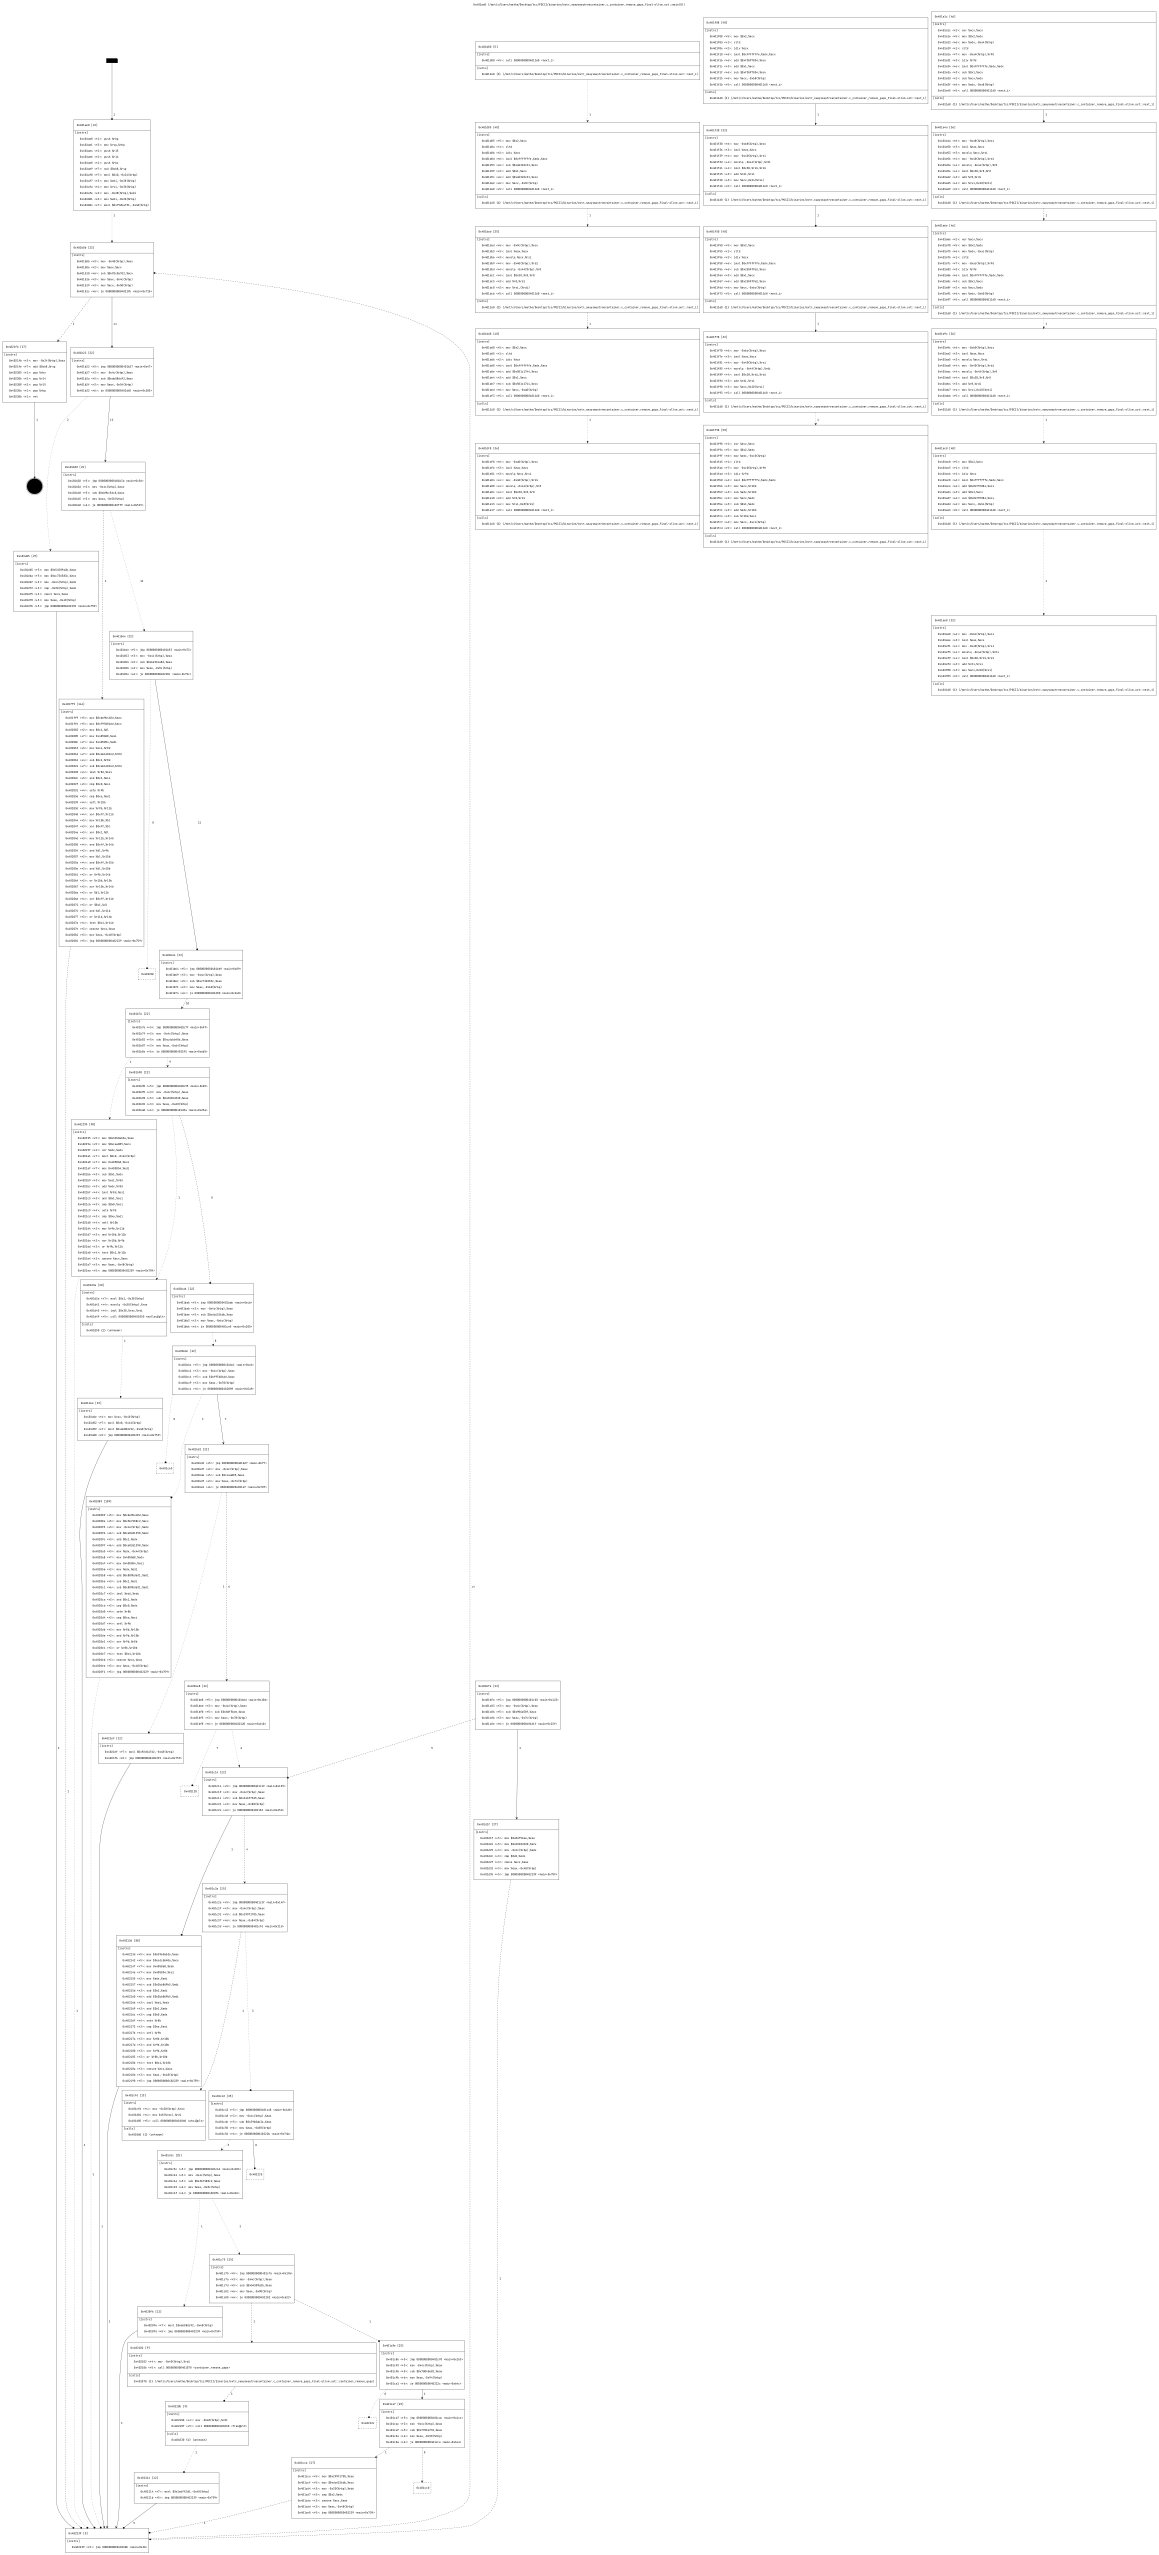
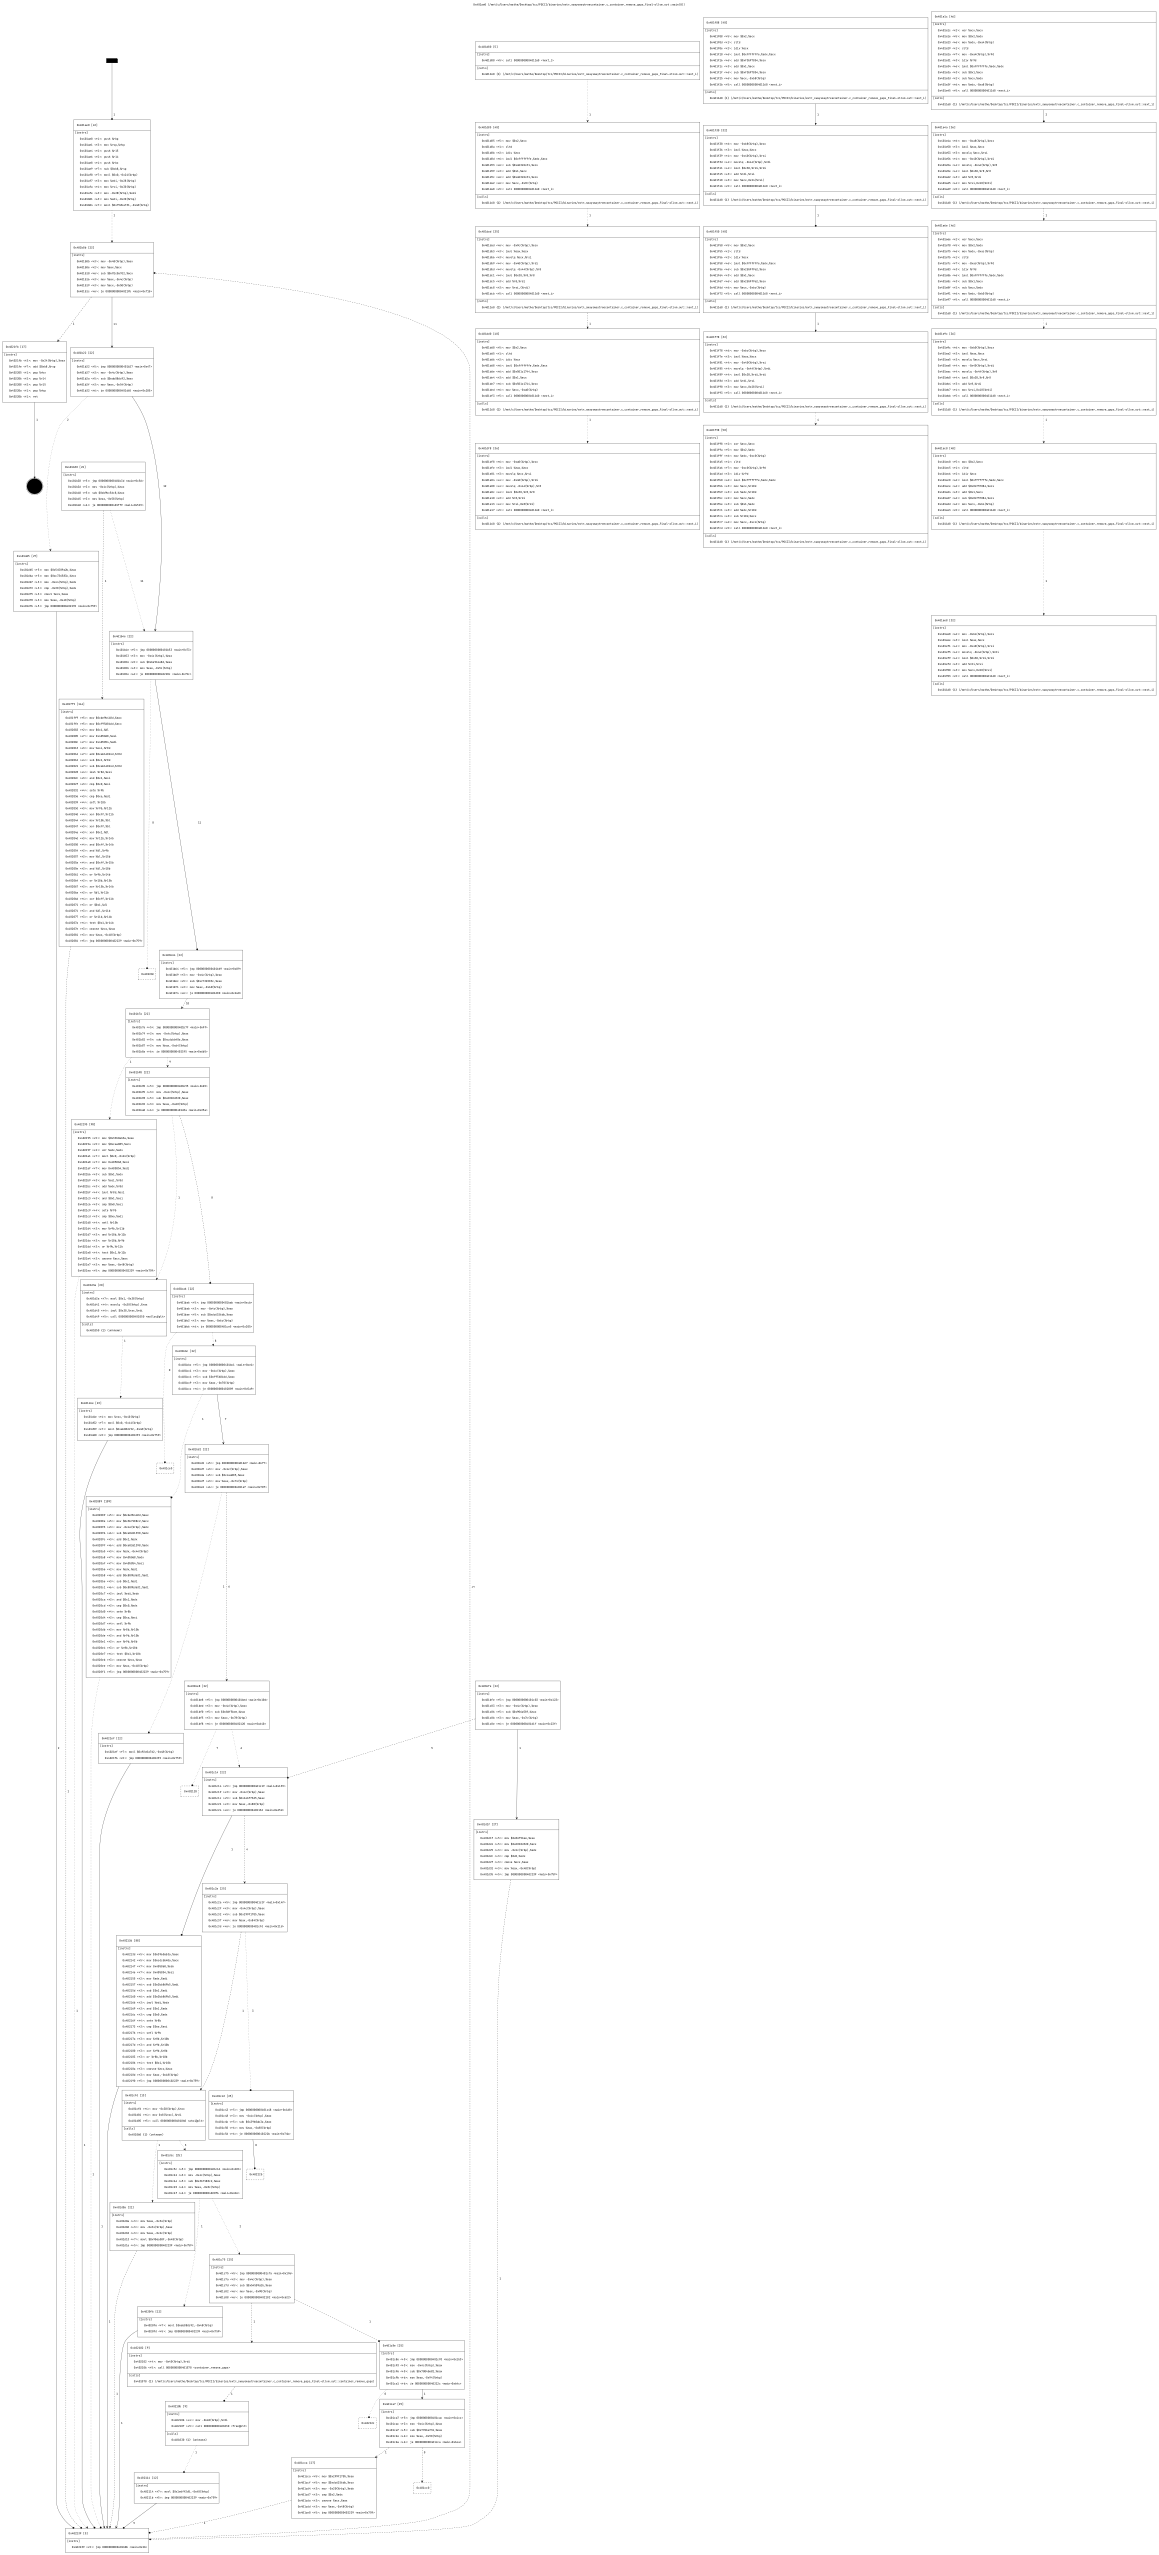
edge "0x401b22 [22]" -> "0x401b38 [22]": now "0x401b22 [22]" -> "0x401b4e [22]"
edge "0x401bbc [22]" -> "0x401ce5": now "0x401ba6 [22]" -> "0x401ce5"
edge "0x402195 [90]" -> "0x402239 [5]": arrowhead dot -> vee
edge "0x401c43 [25]" -> "0x401c5c [25]": now "0x401cfd [13]" -> "0x401c5c [25]"
node "0x401d0a [21]": added
